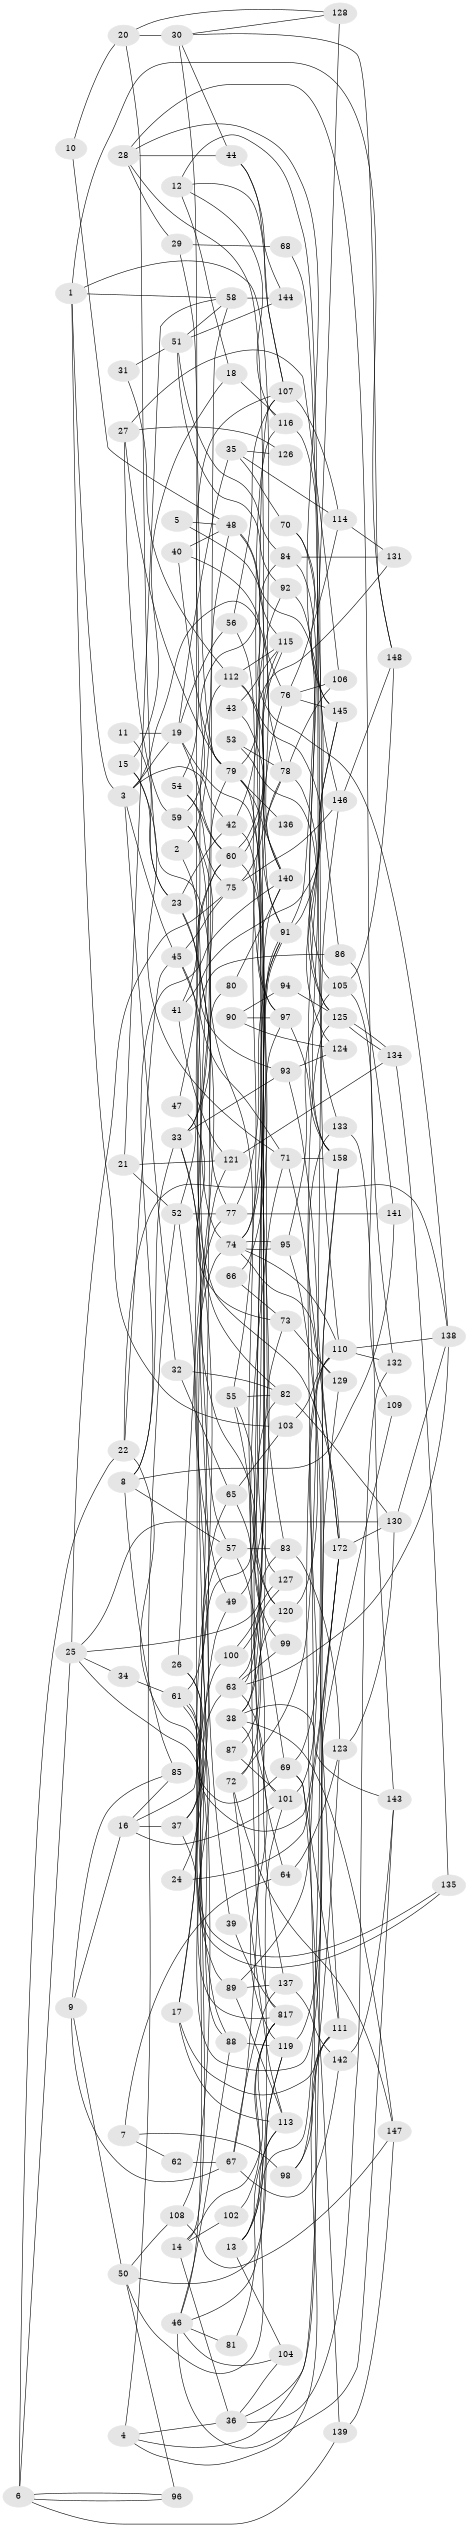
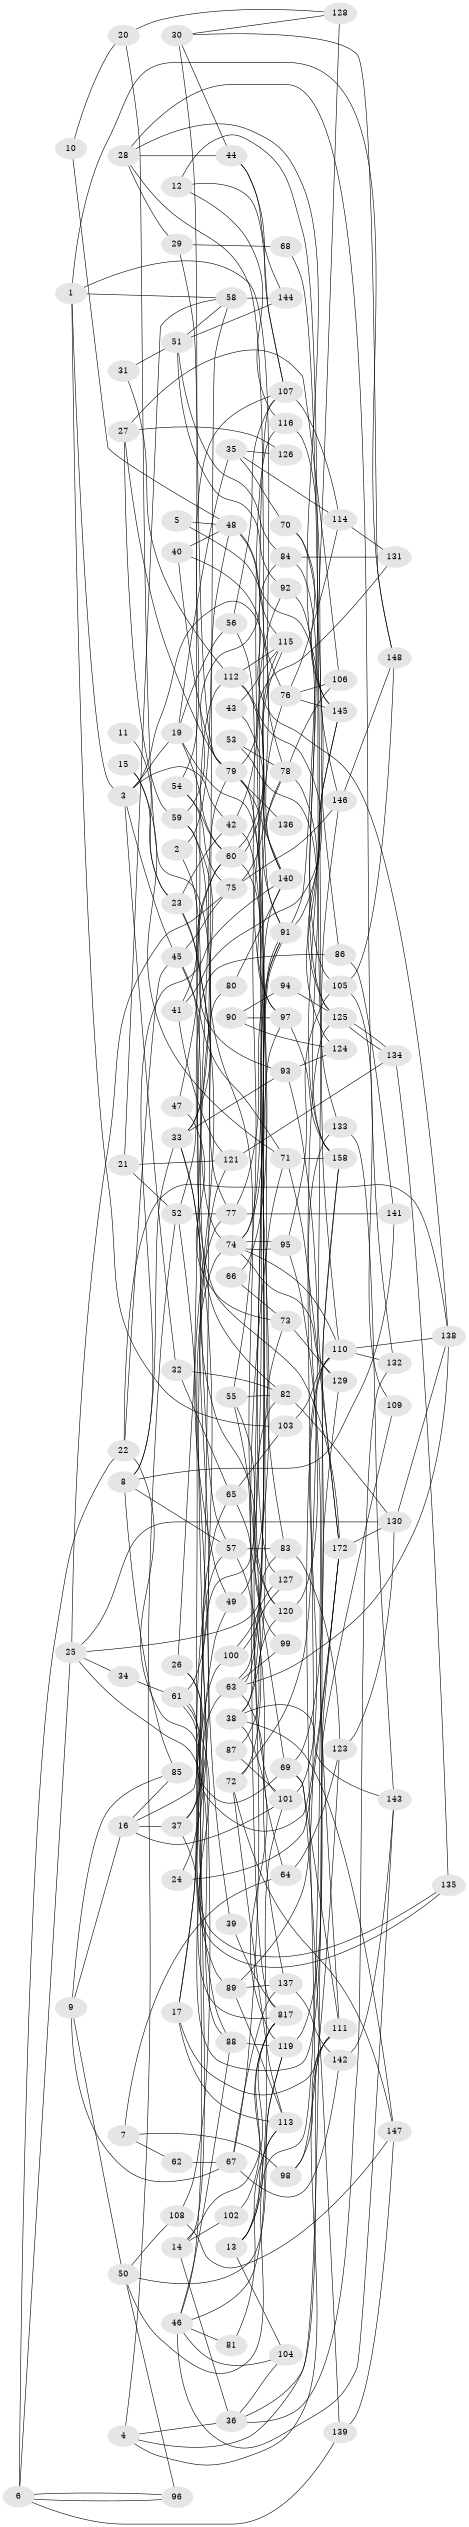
edge "20" -- "30": removed
node "18": removed
edge "11" -- "19": removed
